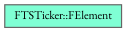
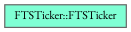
node "FTSTicker::FElement": label "FTSTicker::FElement" -> "FTSTicker::FTSTicker"
